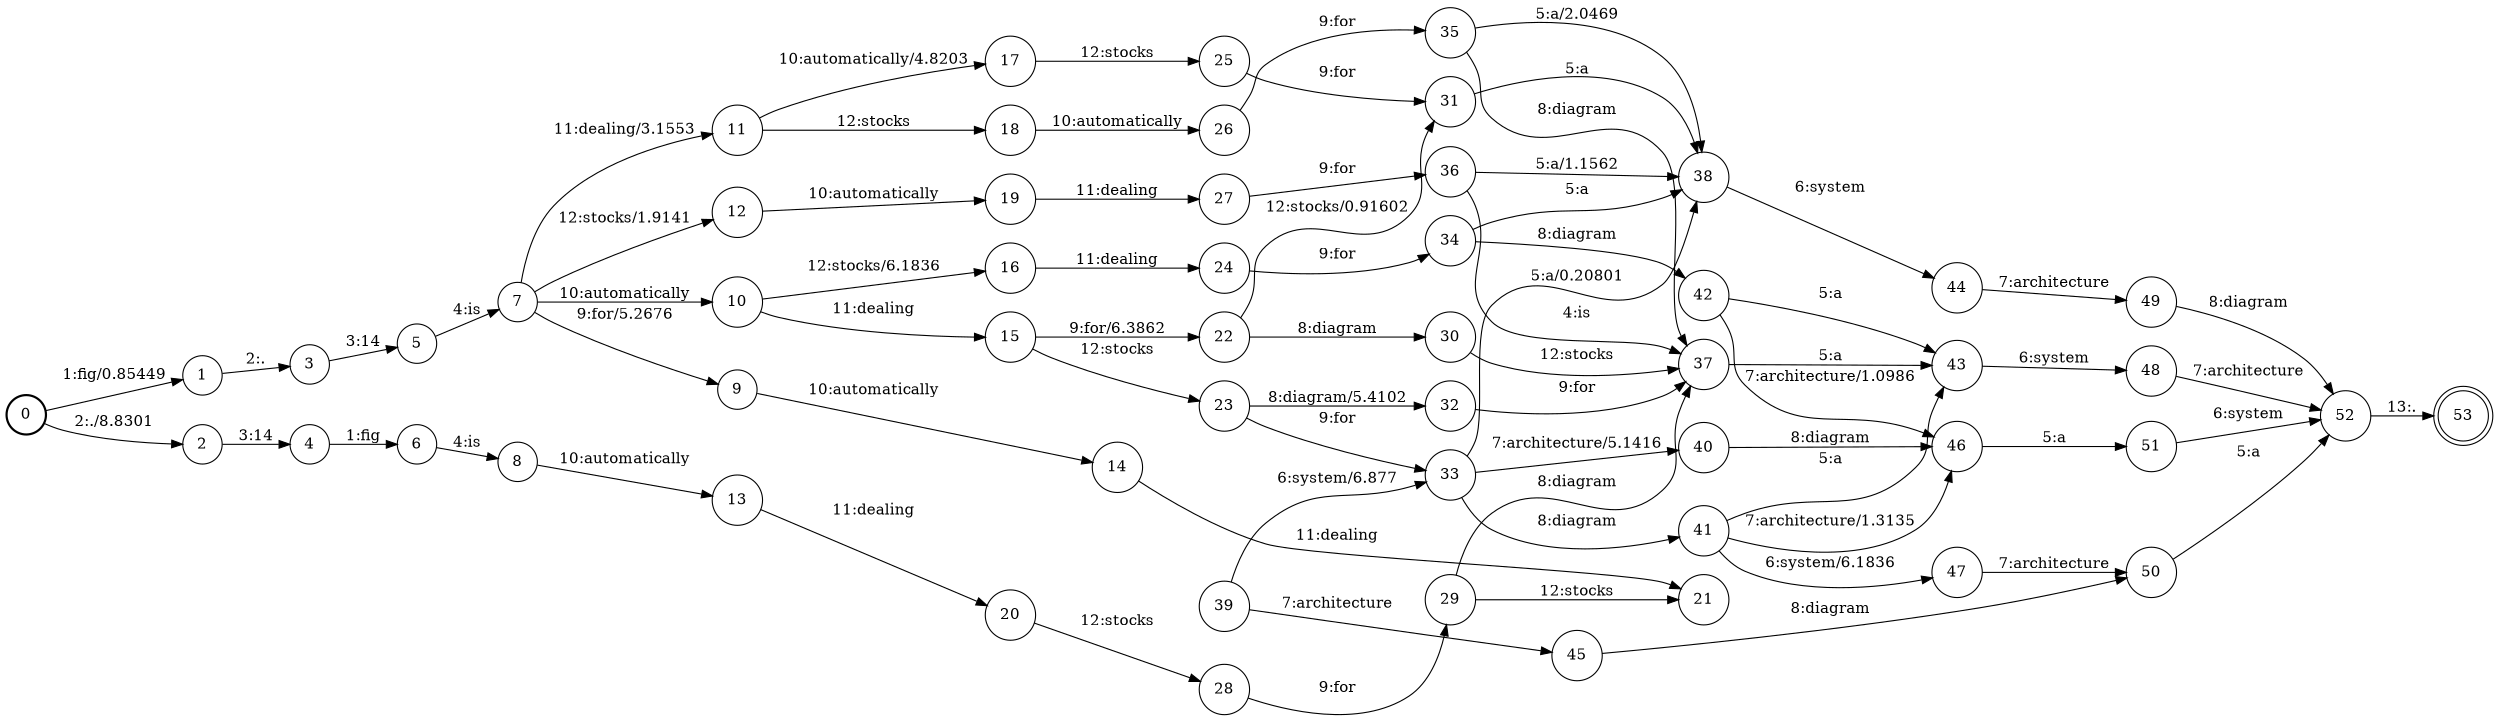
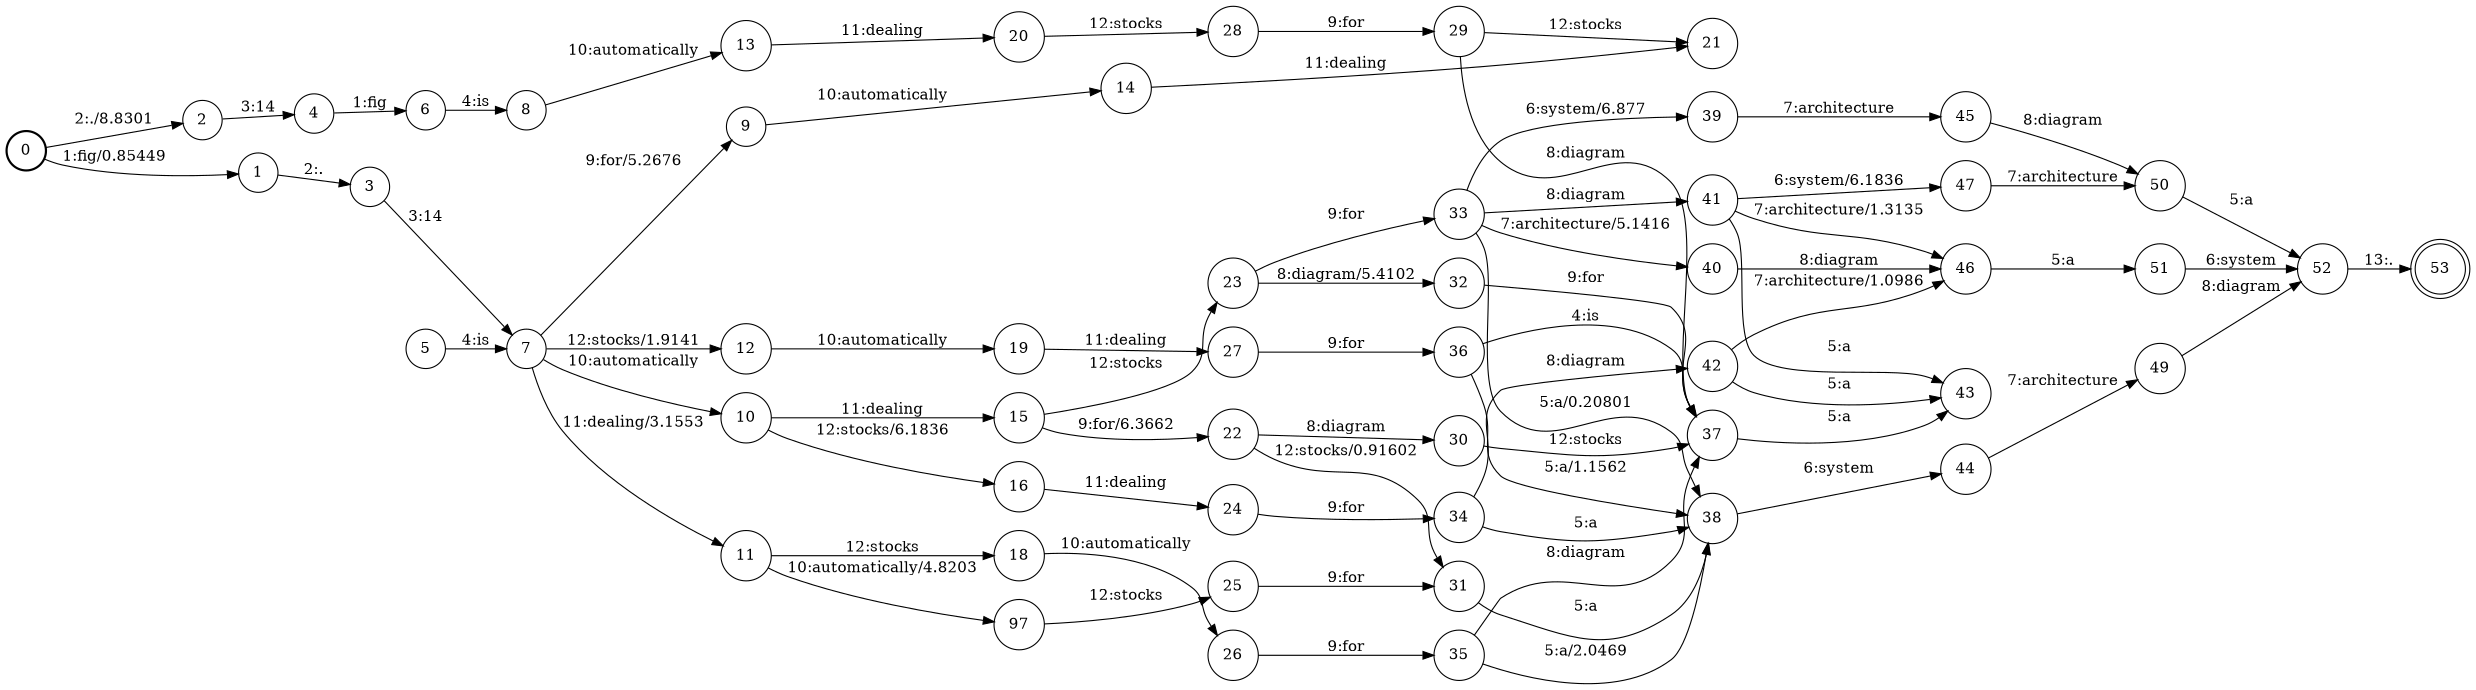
node "17": label "17" -> "97"
edge "15" -> "22": label "9:for/6.3862" -> "9:for/6.3662"
edge "3" -> "5": now "3" -> "7"
node "48": removed
edge "39" -> "33": reversed
